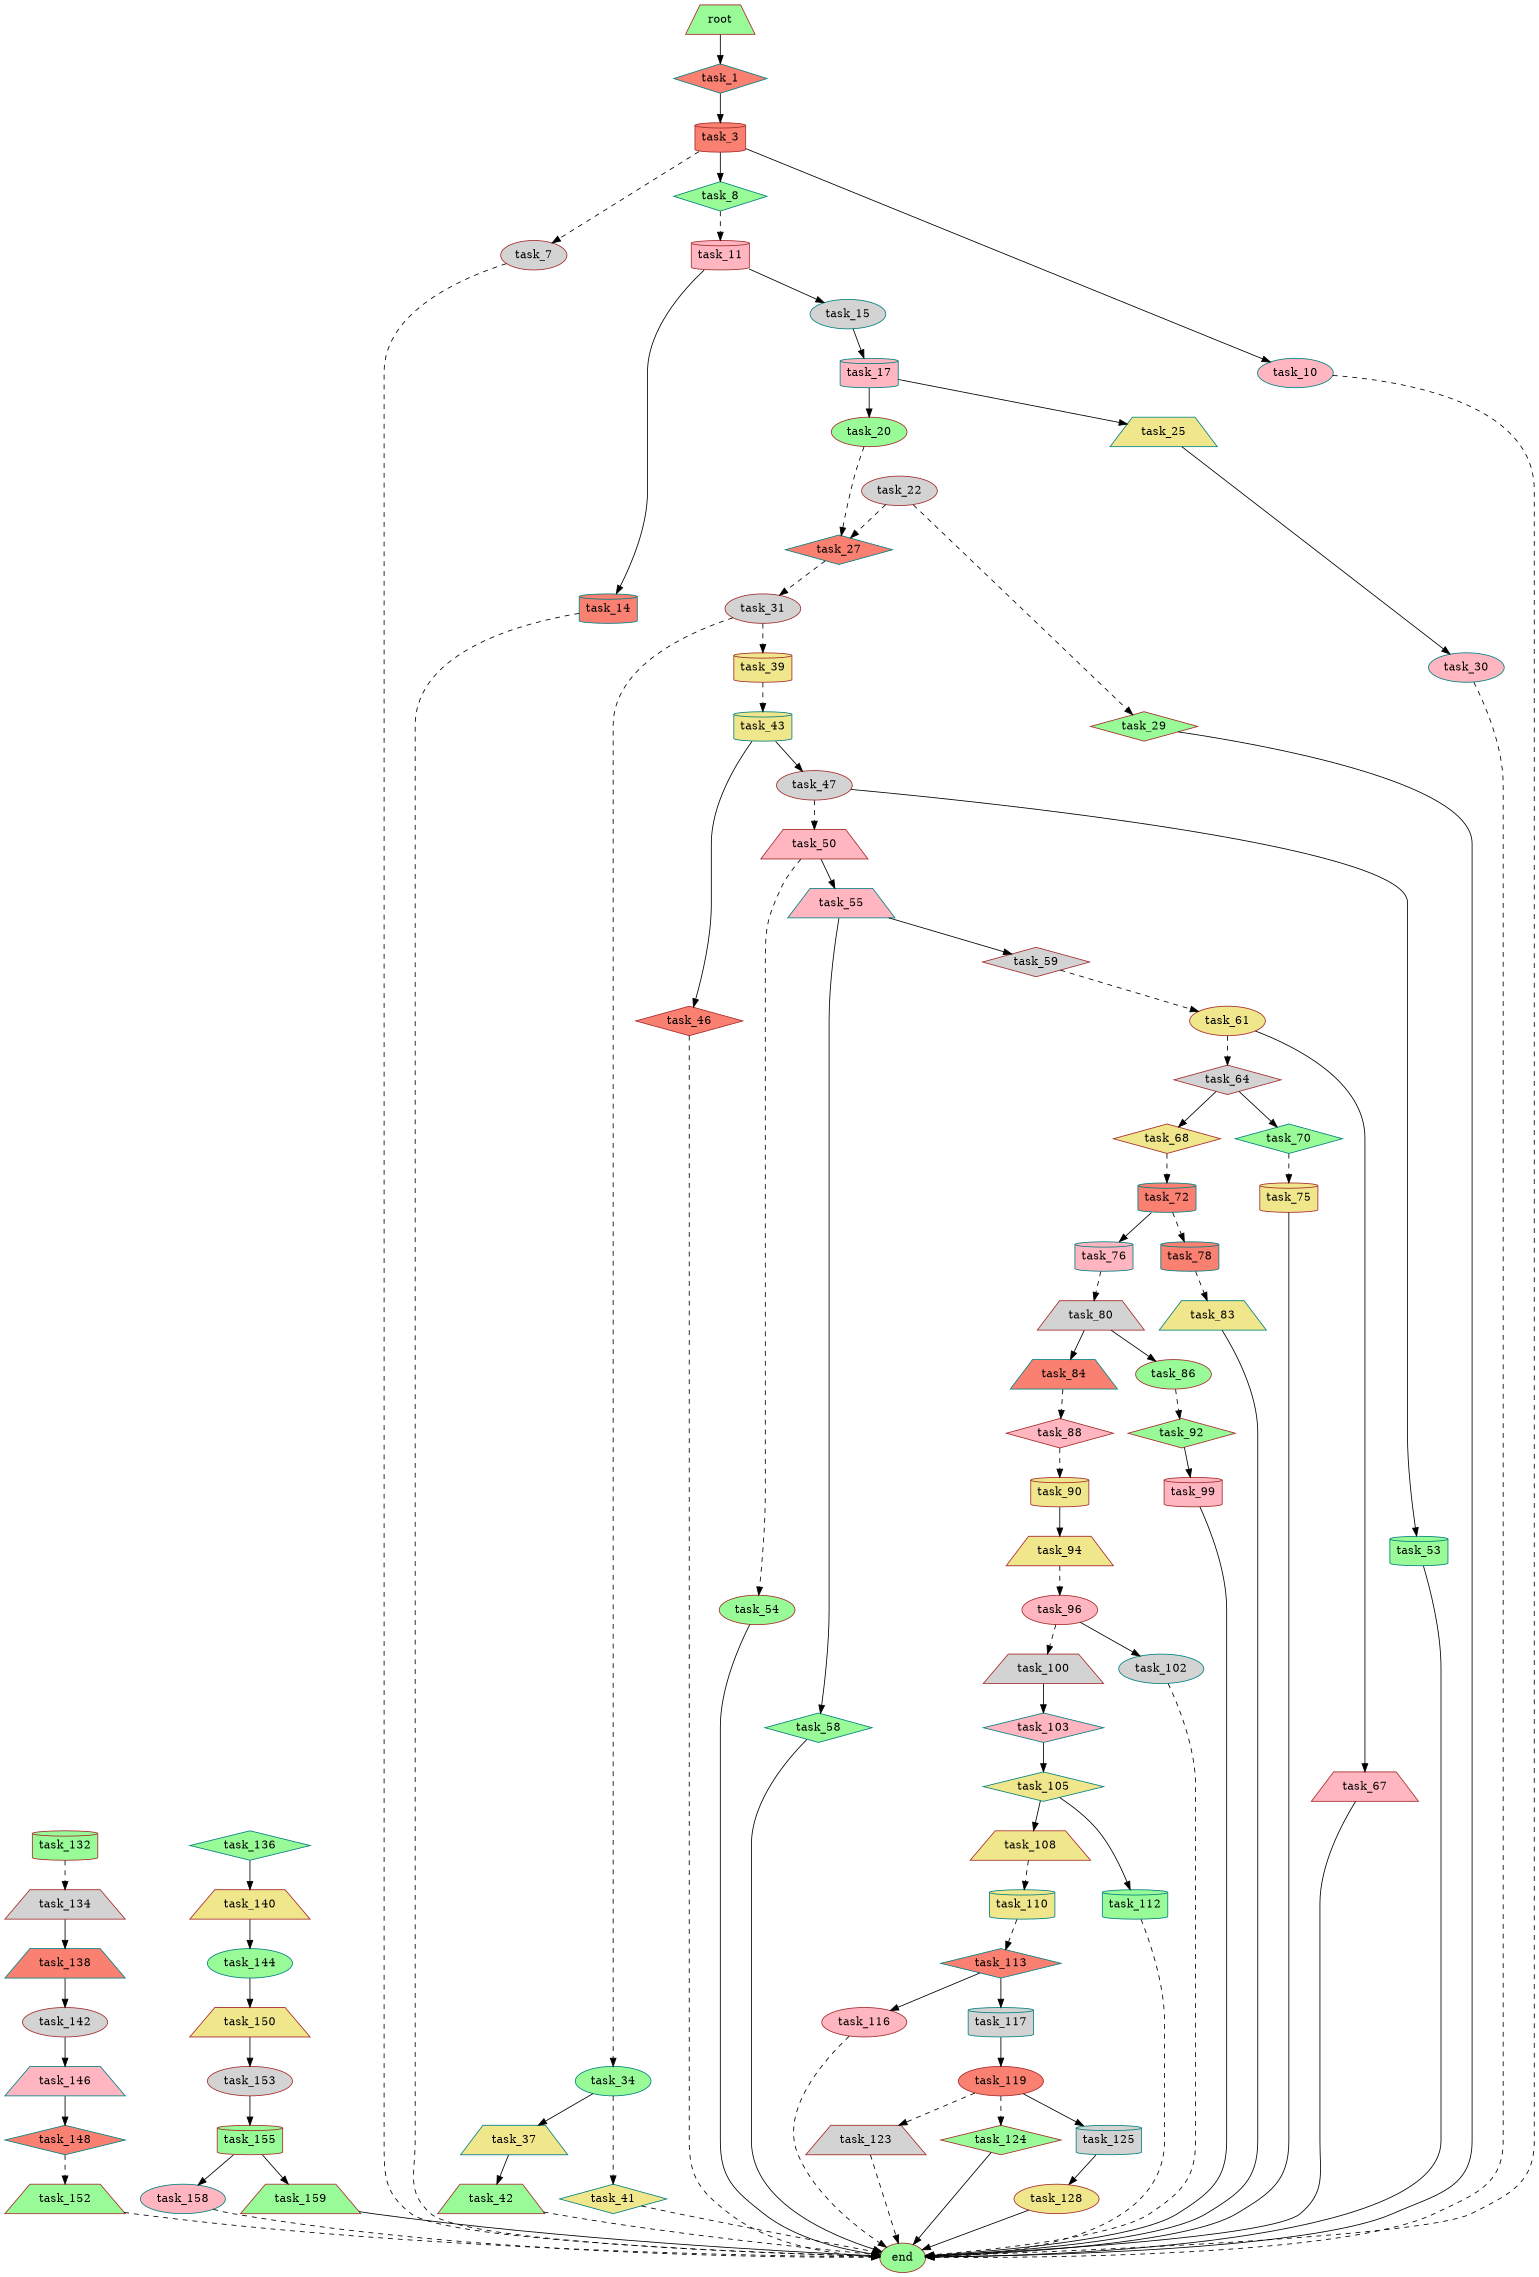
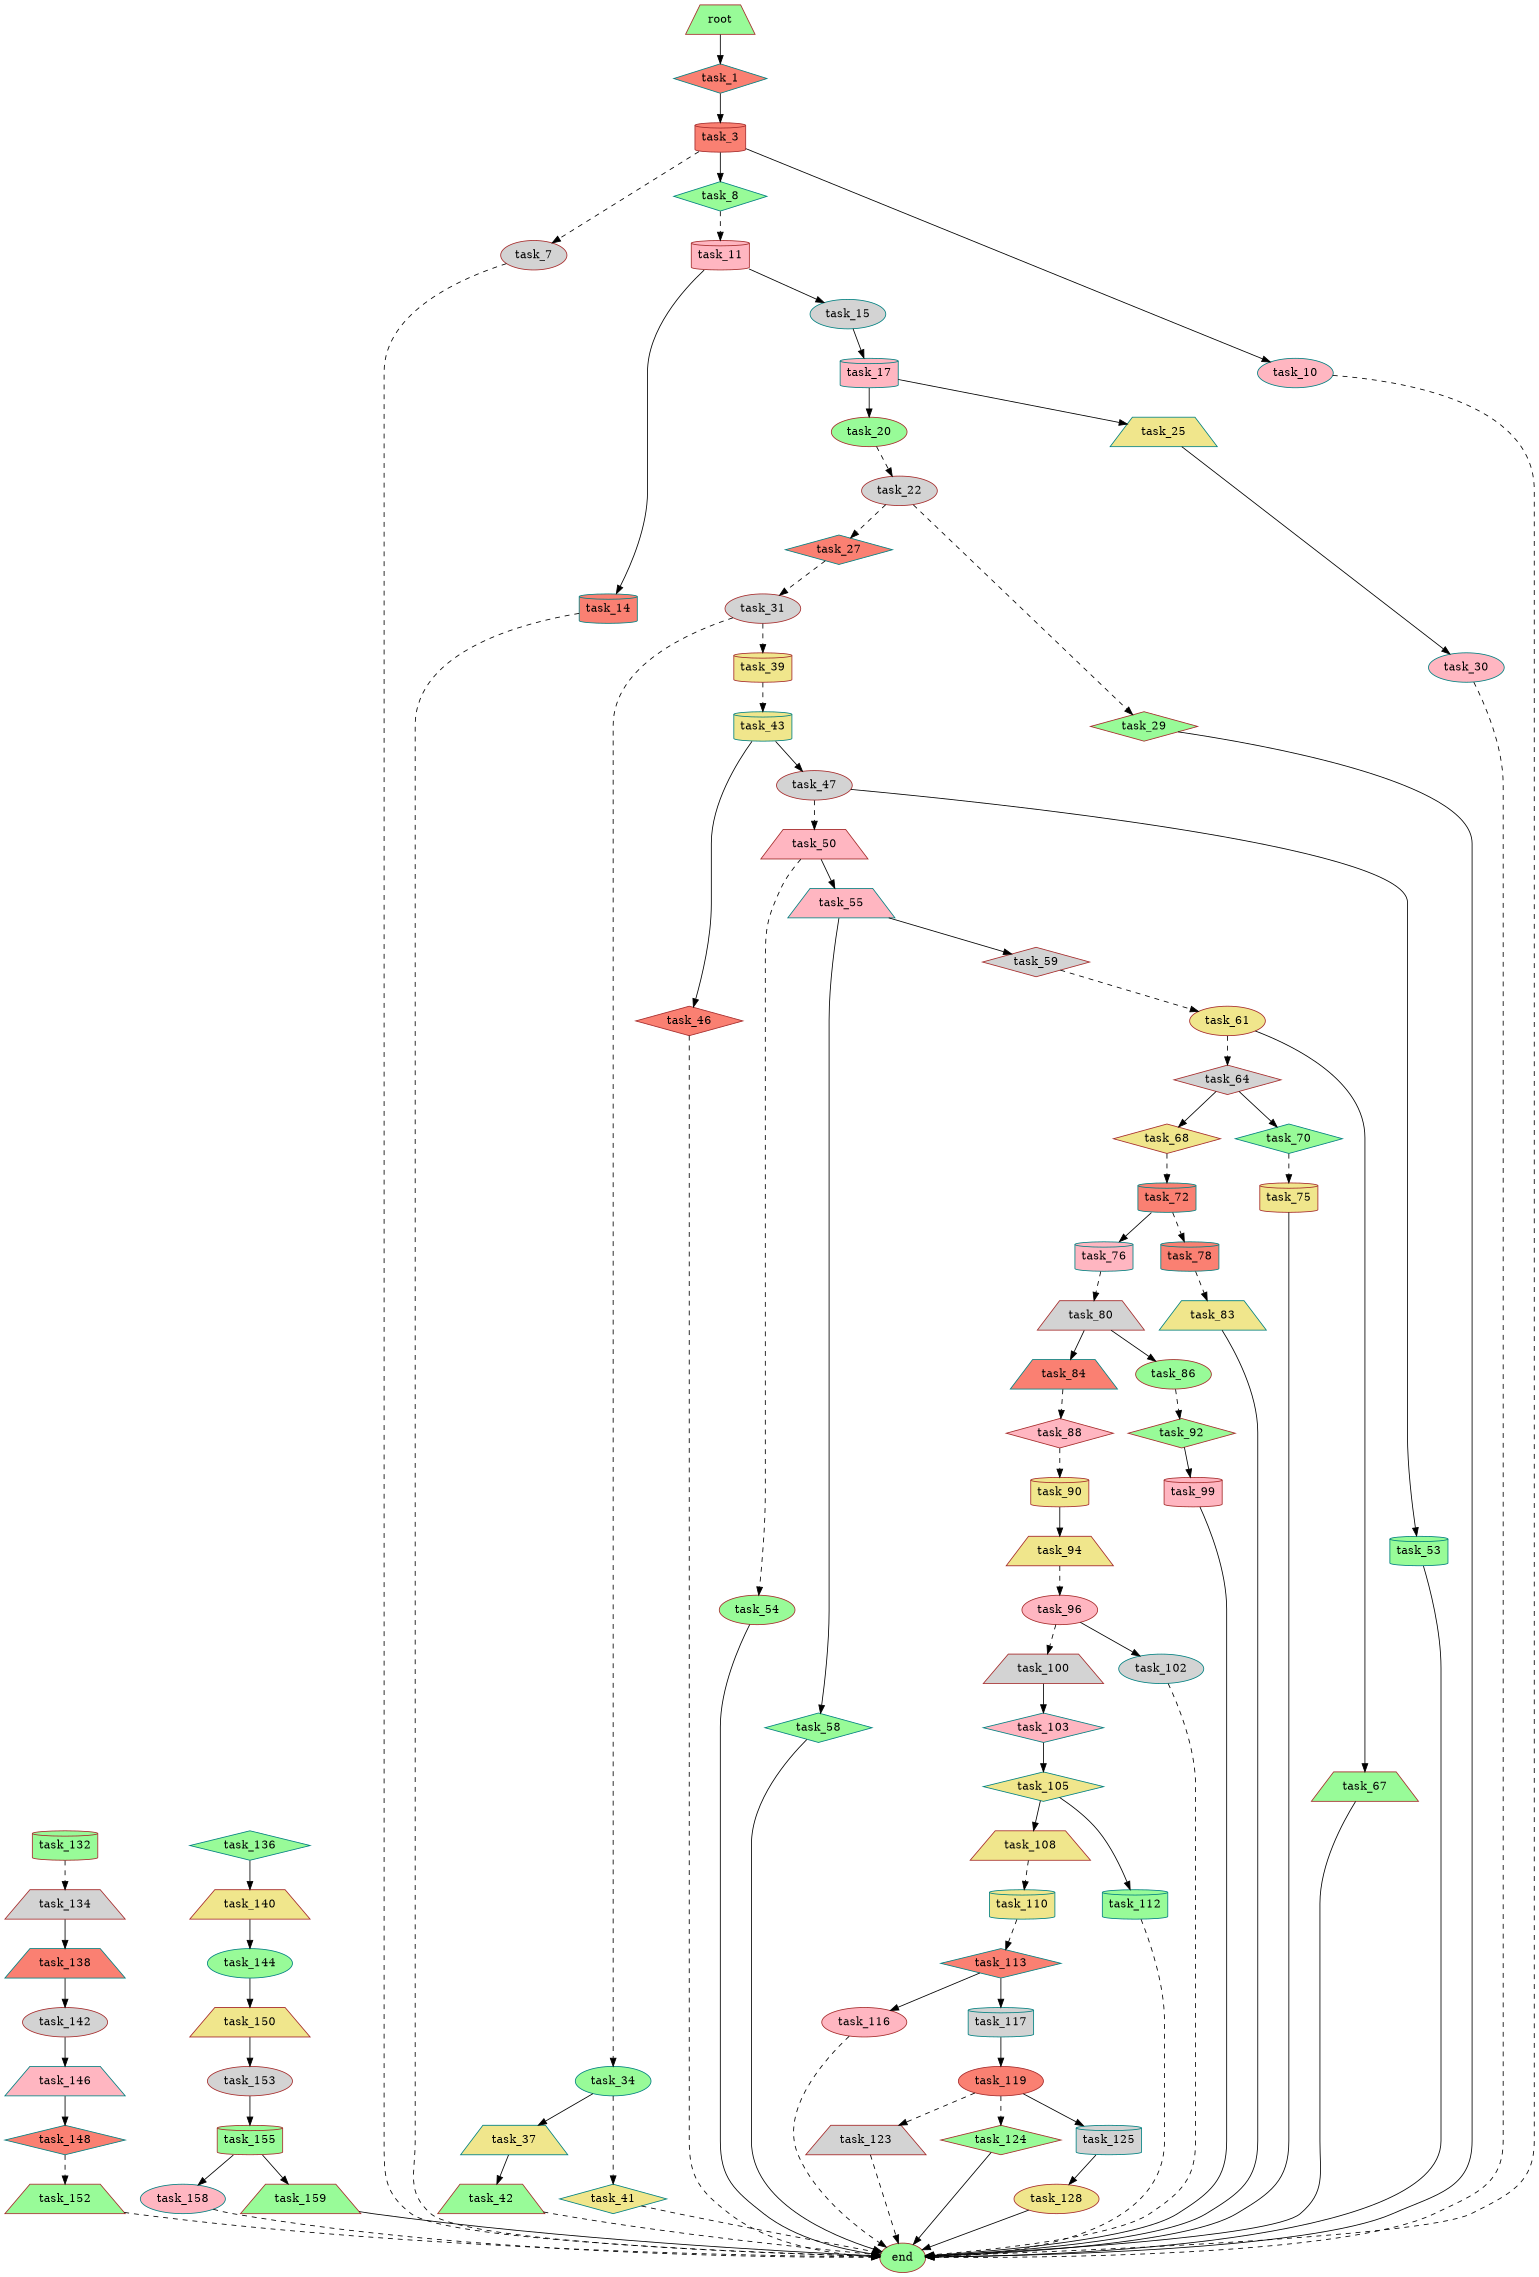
edge "task_20" -> "task_27": now "task_20" -> "task_22"
node "task_67": fillcolor lightpink -> palegreen
